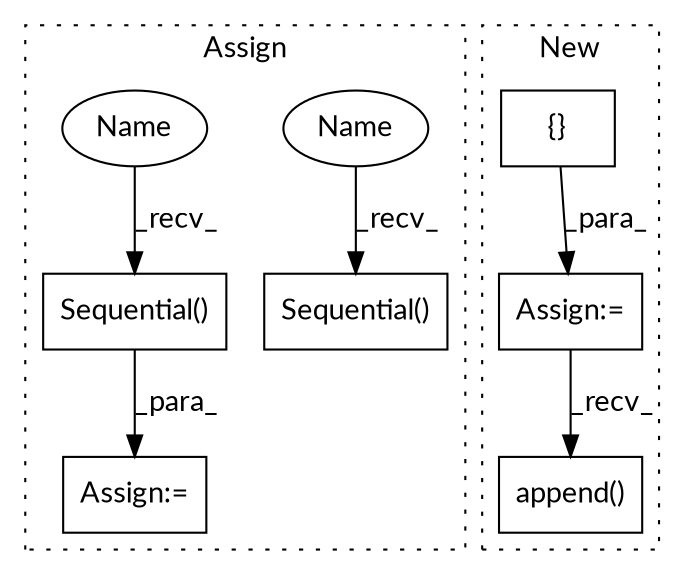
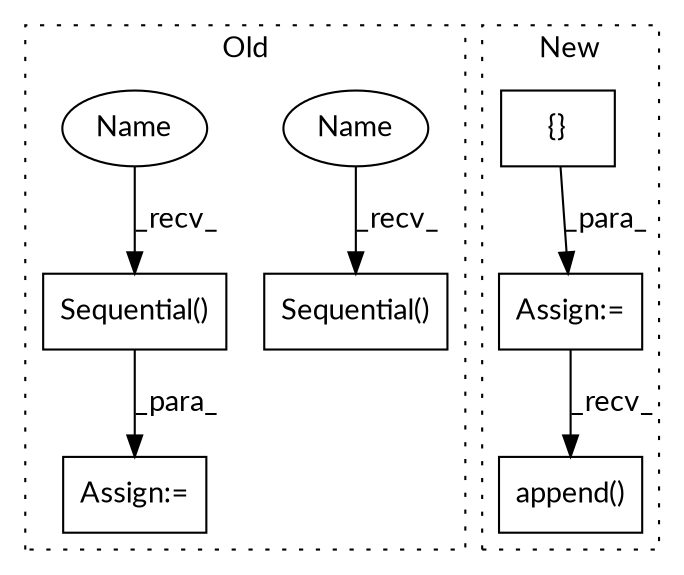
cluster "Assign": label "Assign" -> "Old"
